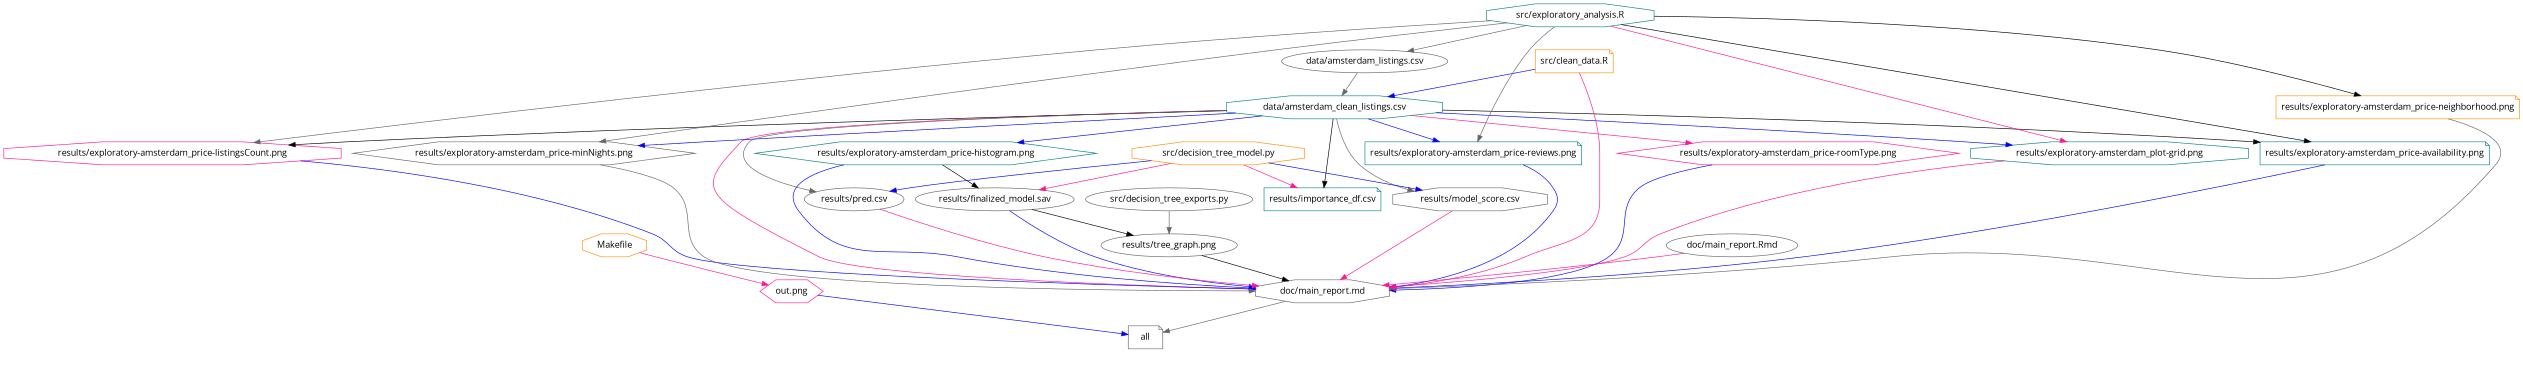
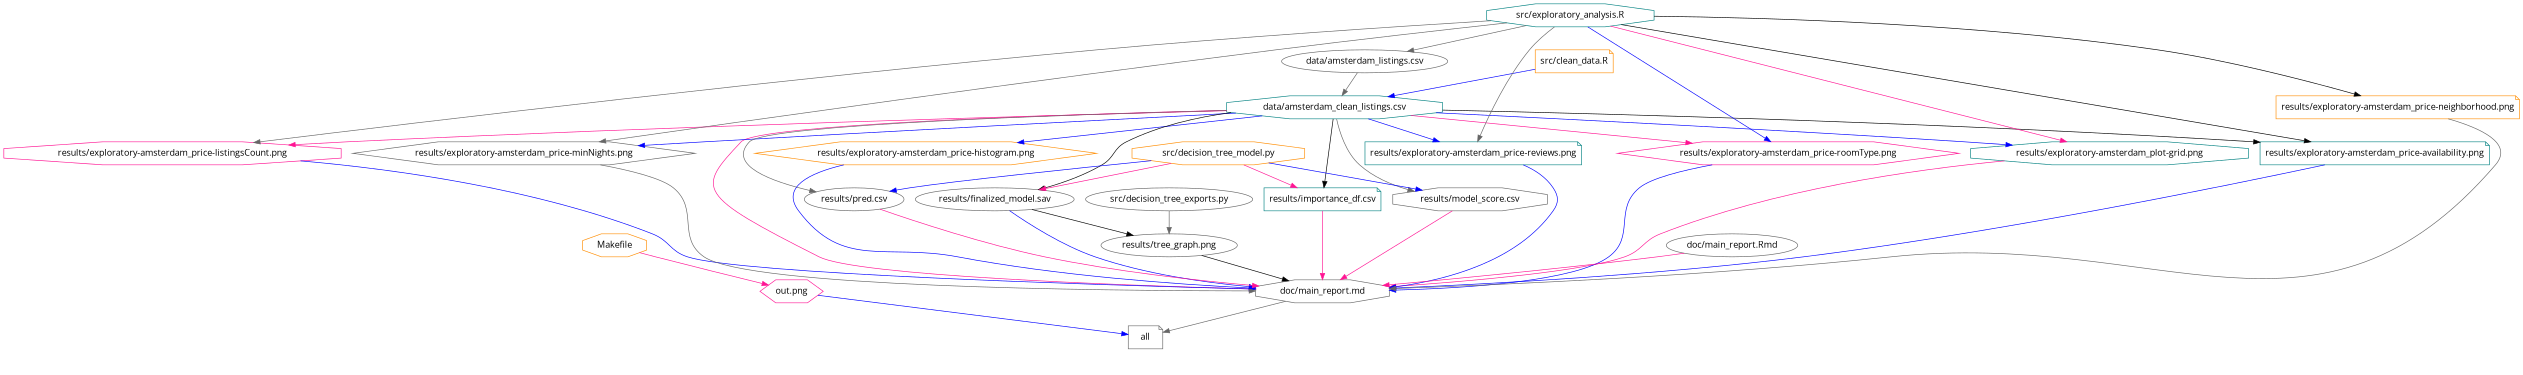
edge "src/exploratory_analysis.R" -> "results/exploratory-amsterdam_price-roomType.png": added
edge "data/amsterdam_clean_listings.csv" -> "results/exploratory-amsterdam_price-listingsCount.png": color black -> deeppink
node "results/exploratory-amsterdam_price-histogram.png": color teal -> darkorange
edge "results/exploratory-amsterdam_price-histogram.png" -> "results/finalized_model.sav": now "data/amsterdam_clean_listings.csv" -> "results/finalized_model.sav"
edge "src/clean_data.R" -> "doc/main_report.md": now "results/importance_df.csv" -> "doc/main_report.md"
